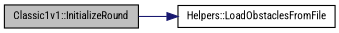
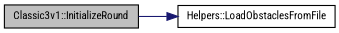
node "Classic1v1::InitializeRound": label "Classic1v1::InitializeRound" -> "Classic3v1::InitializeRound"
